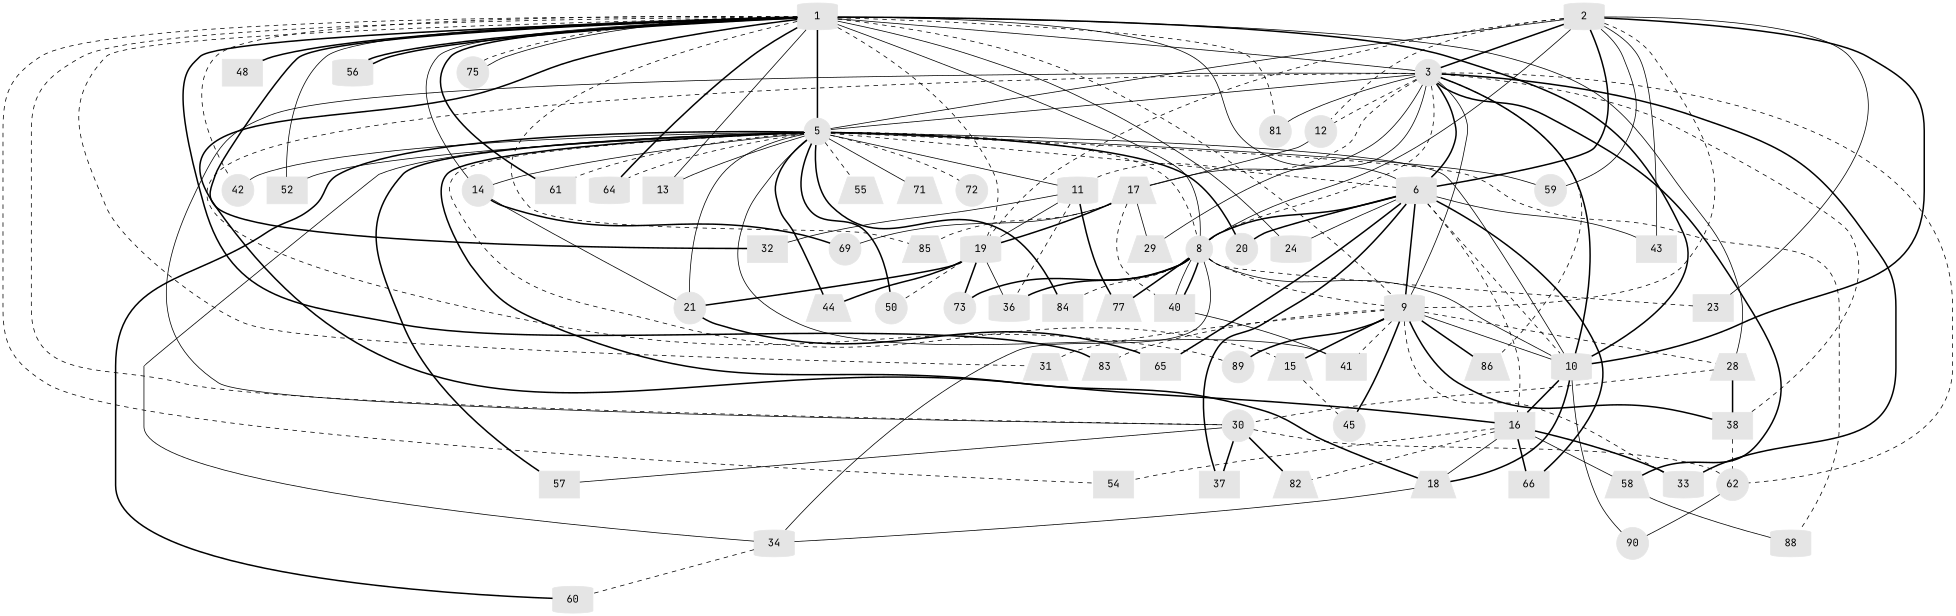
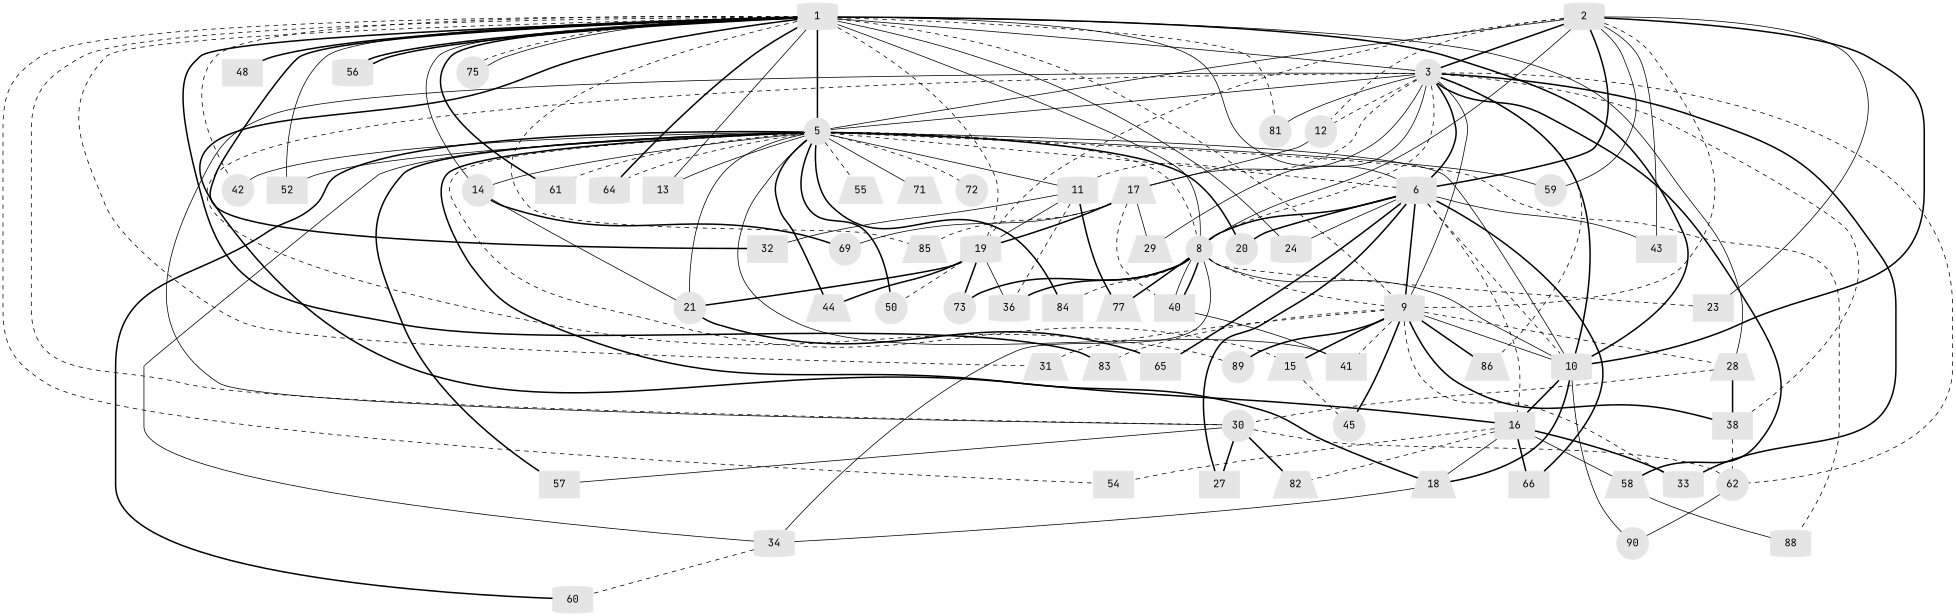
node "37": label "37" -> "27"
